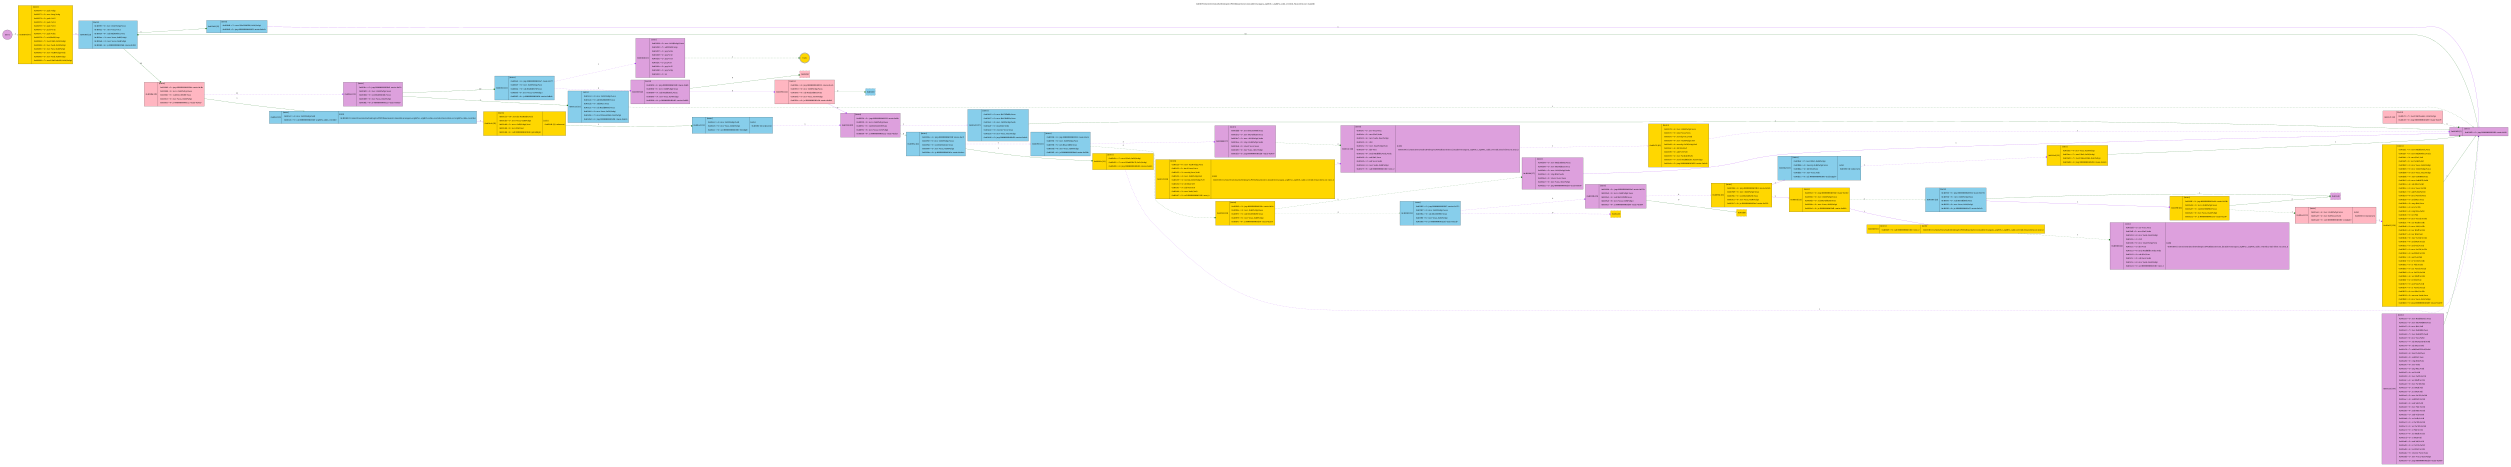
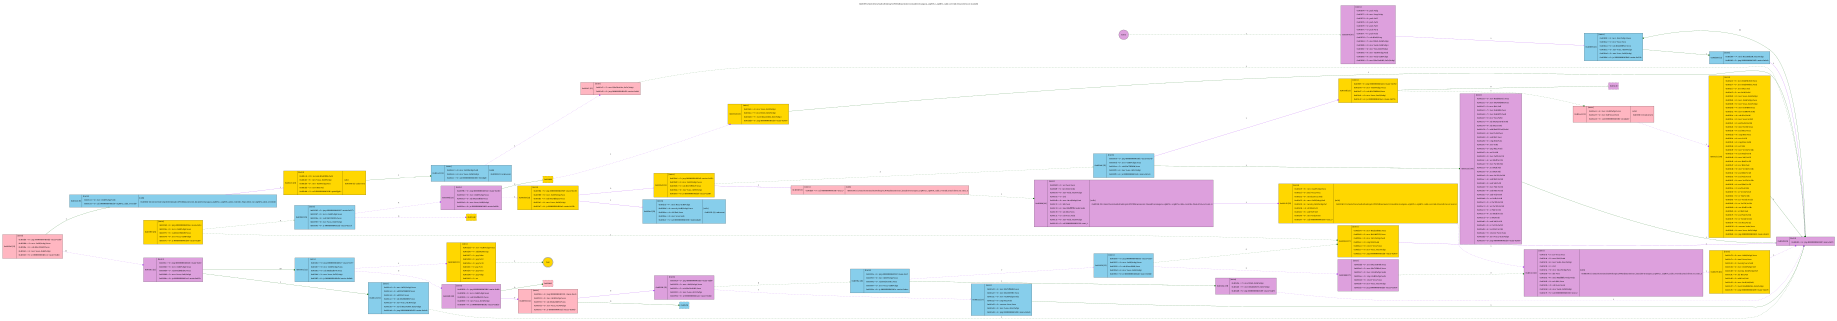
node "0x401870 [47]": fillcolor gold -> plum
node "0x401d2d [21]": fillcolor plum -> gold
edge "0x40189f [23]" -> "0x4018b6 [22]": removed, label "12"
edge "0x401ce2 [15]" -> "0x401924 [22]": now "0x401ce2 [15]" -> "0x401cf1 [12]"
node "0x401d1a [19]": fillcolor gold -> plum
edge "0x401baf [23]" -> "0x401bc6 [23]": now "0x401d09" -> "0x401bc6 [23]"
node "0x401b94 [27]": fillcolor plum -> gold
edge "0x401950 [25]" -> "0x401969 [25]": now "0x401950 [25]" -> "0x401b94 [27]"
edge "0x4019e6 [25]" -> "0x401a18": now "0x4019e6 [25]" -> "0x401a55 [144]"
edge "0x401bfd [44]" -> "0x401c29 [35]": added, label "1"
node "0x401bf8 [5]": fillcolor gold -> lightpink
